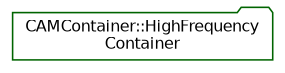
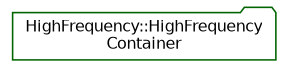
node "CAMContainer::HighFrequency Container": label "CAMContainer::HighFrequency Container" -> "HighFrequency::HighFrequency Container"
